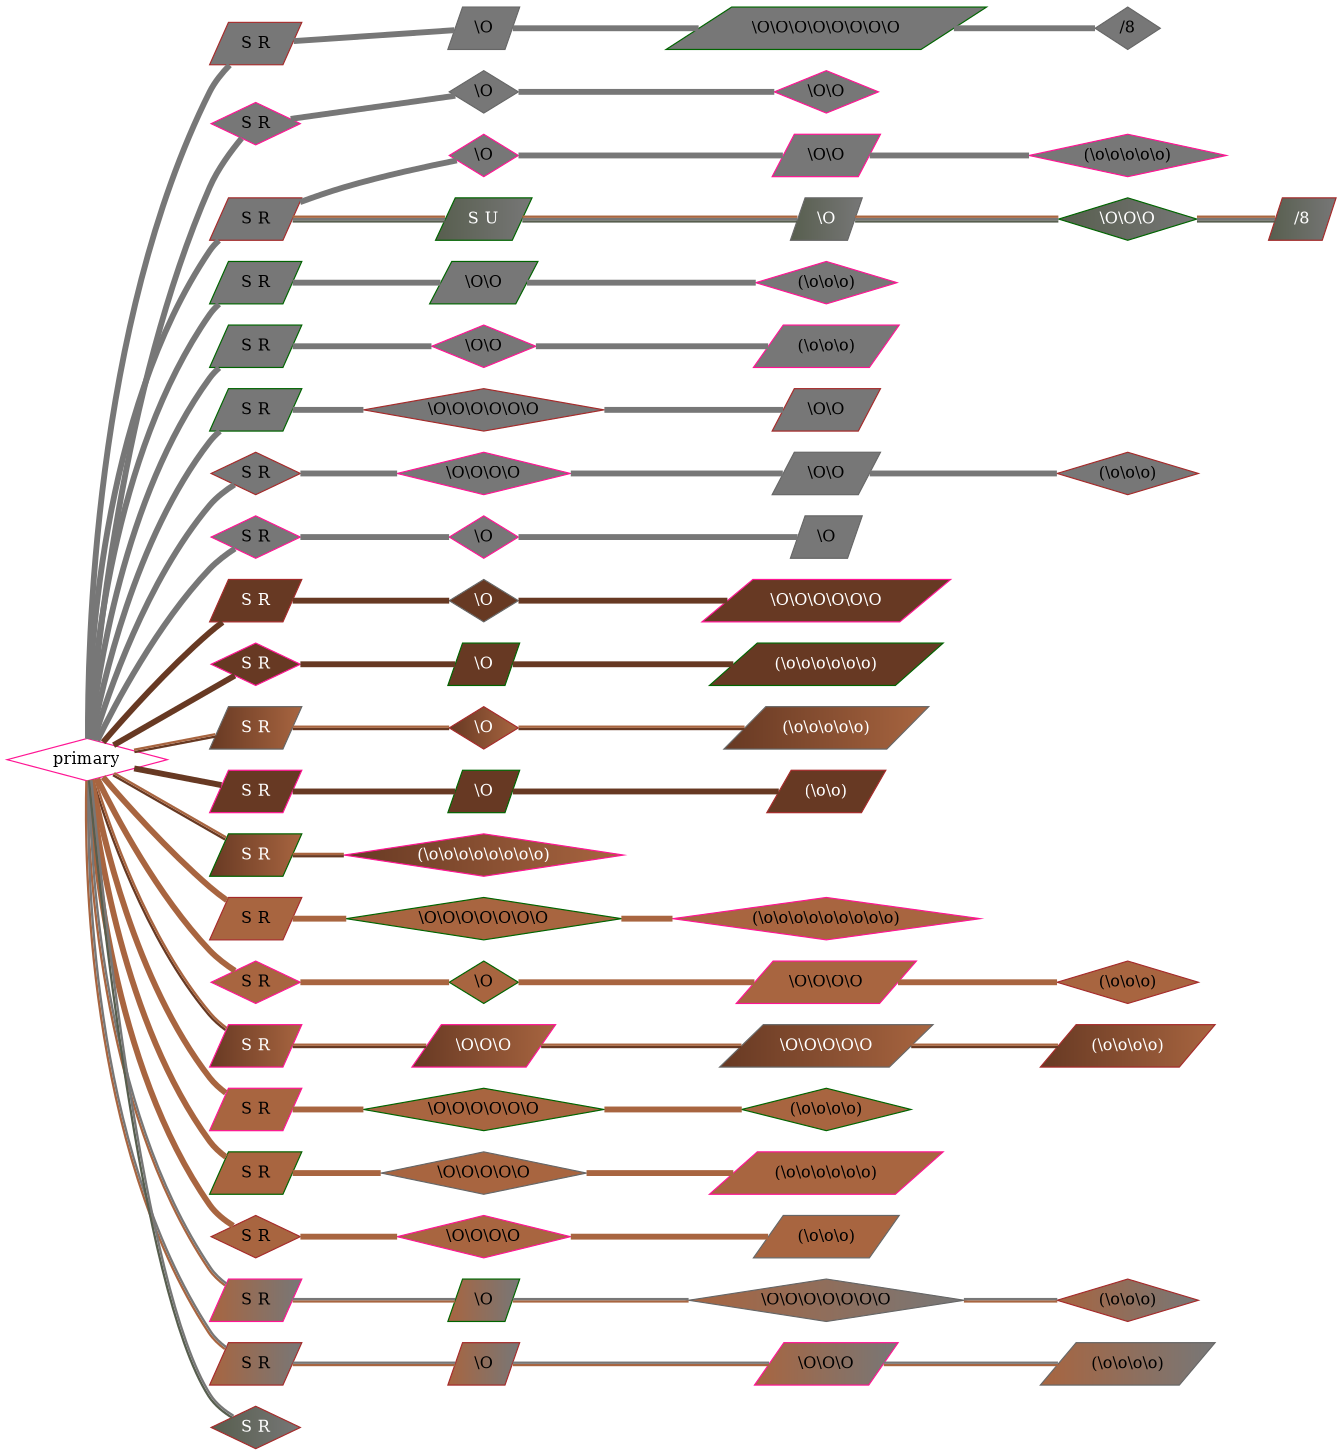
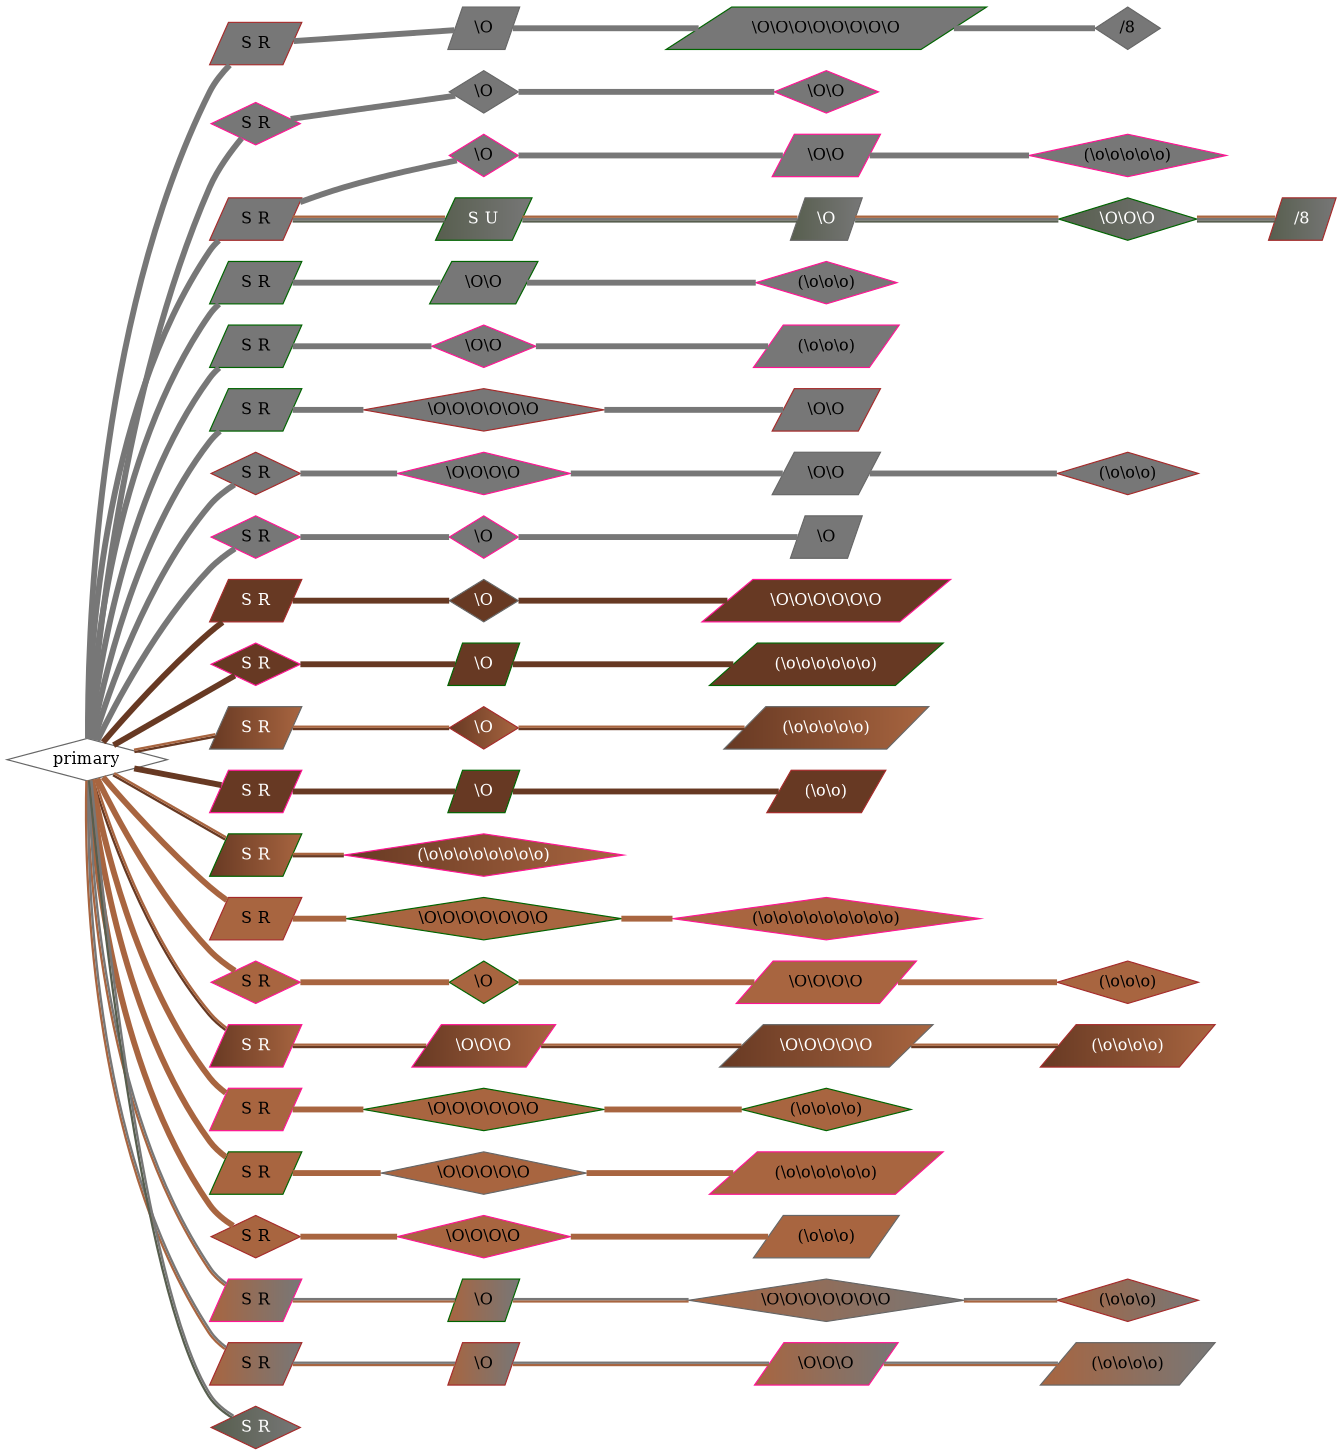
node "primary": color deeppink -> gray40
